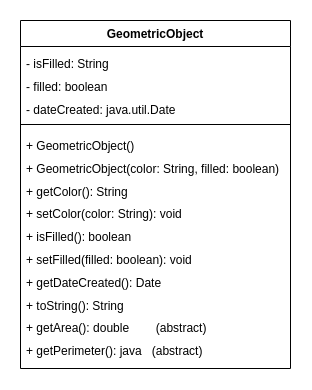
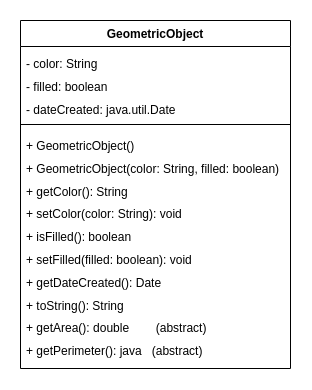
node "- isFilled: String - filled: boolean - dateCreated: java.util.Date": label "- isFilled: String - filled: boolean - dateCreated: java.util.Date" -> "- color: String - filled: boolean - dateCreated: java.util.Date"
